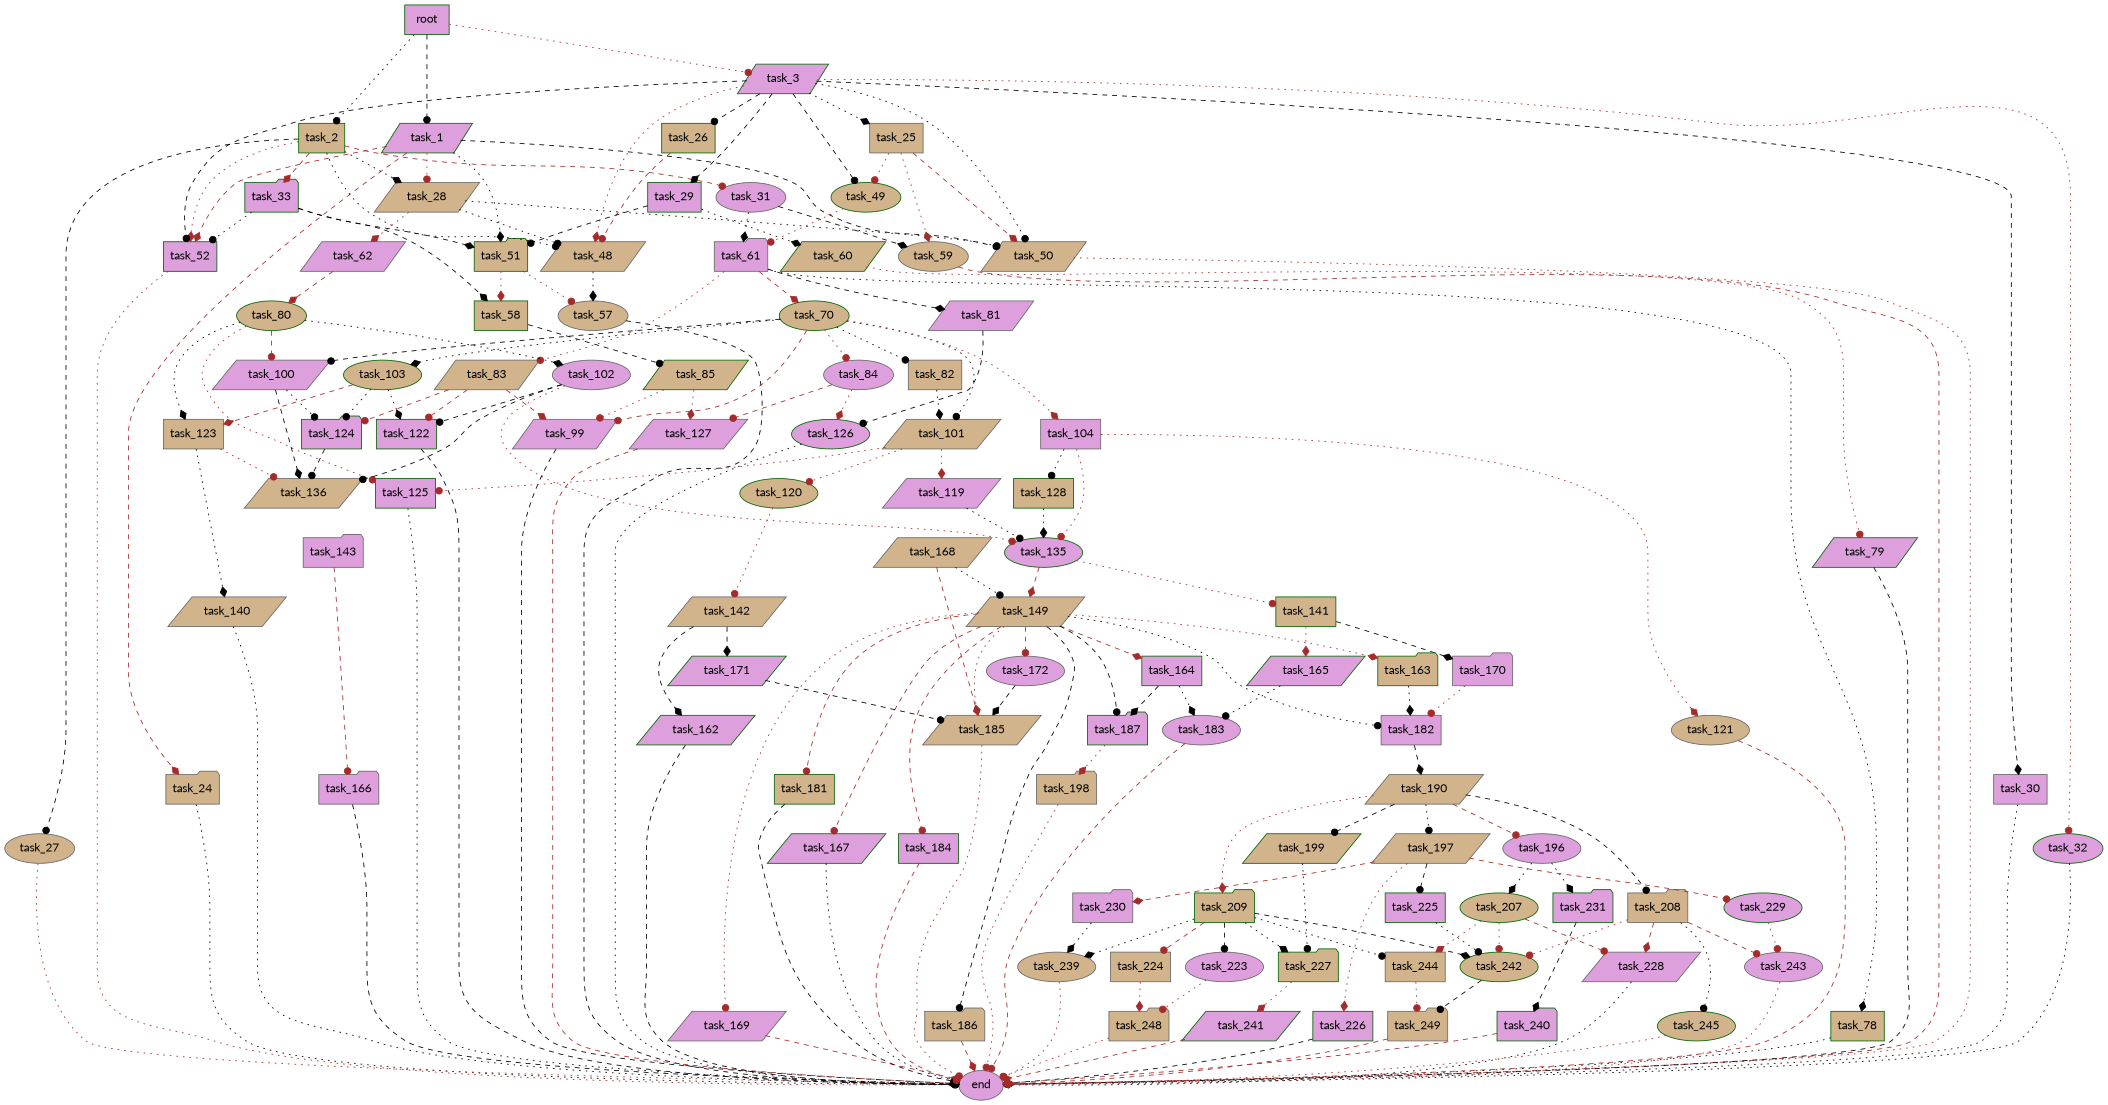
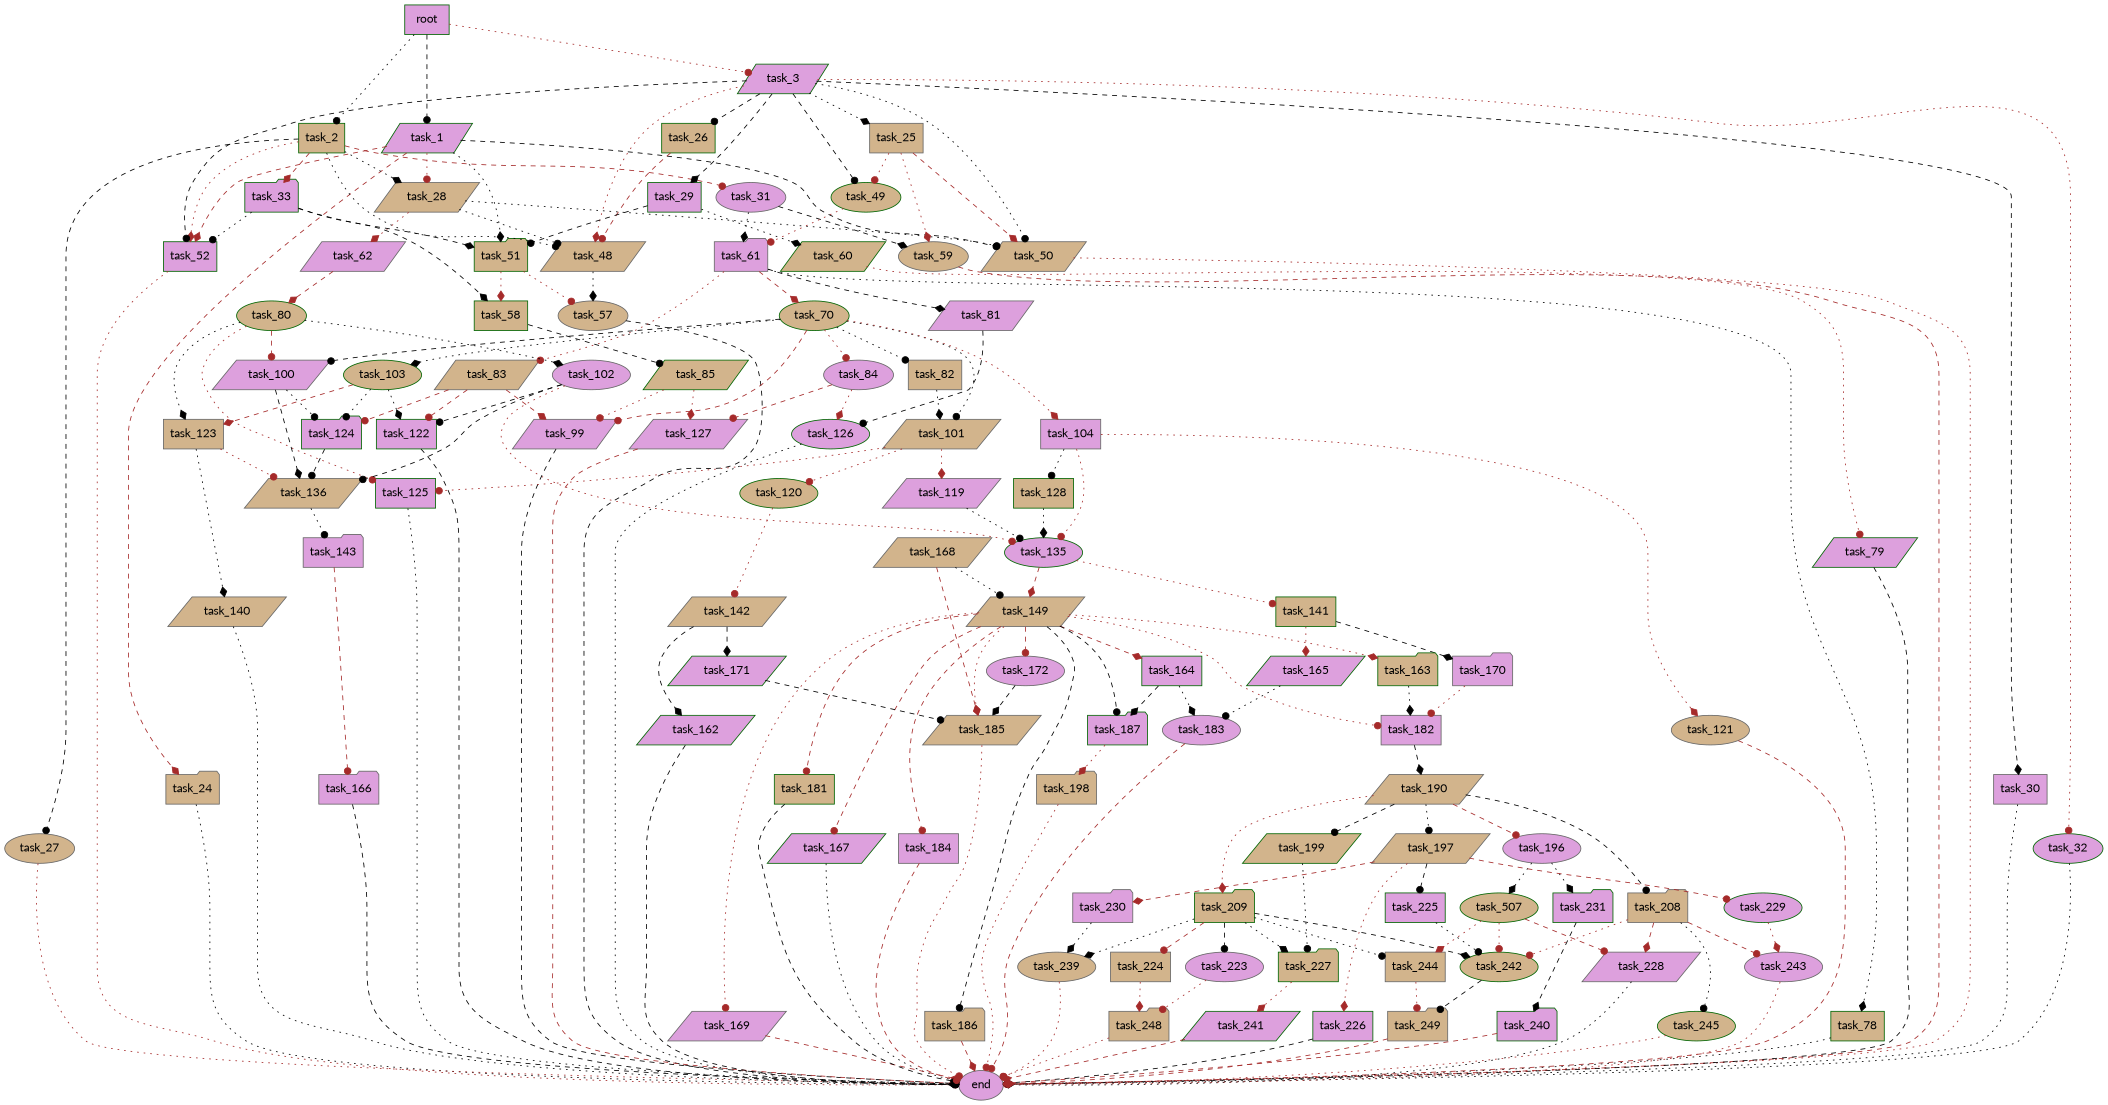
edge "task_136" -> "task_143": added
edge "task_149" -> "task_182": color black -> brown
node "task_184": color darkgreen -> gray40
node "task_207": label "task_207" -> "task_507"
edge "task_229" -> "task_243": arrowhead dot -> diamond
